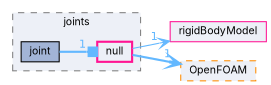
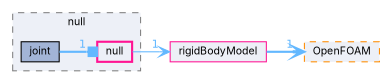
cluster "joints": label "joints" -> "null"
edge "null" -> "OpenFOAM": now "rigidBodyModel" -> "OpenFOAM"
